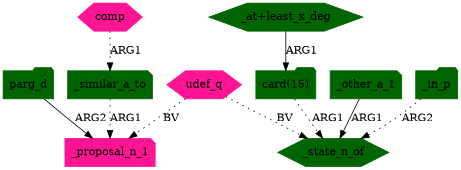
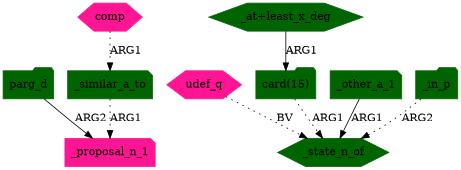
edge "udef_q" -> "_proposal_n_1": removed, label "BV"
